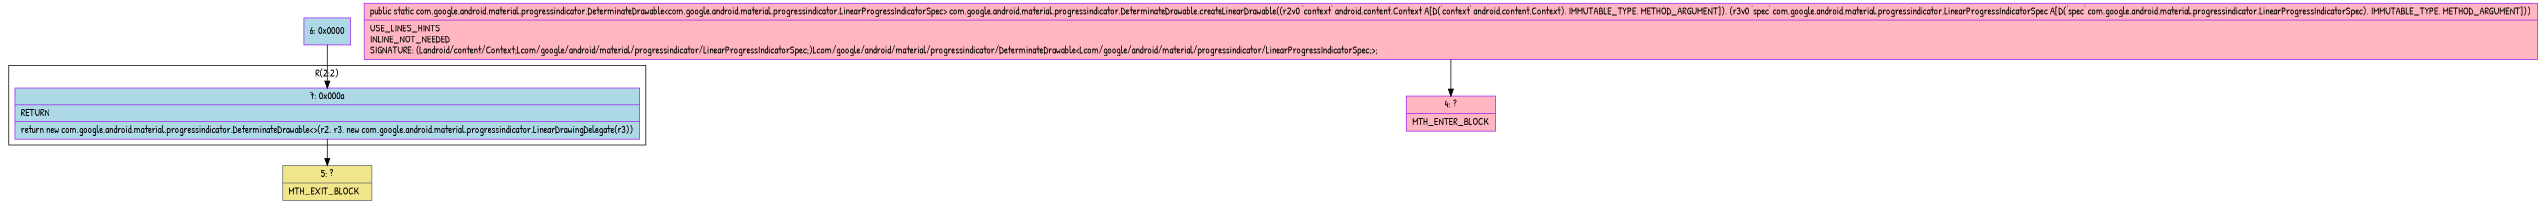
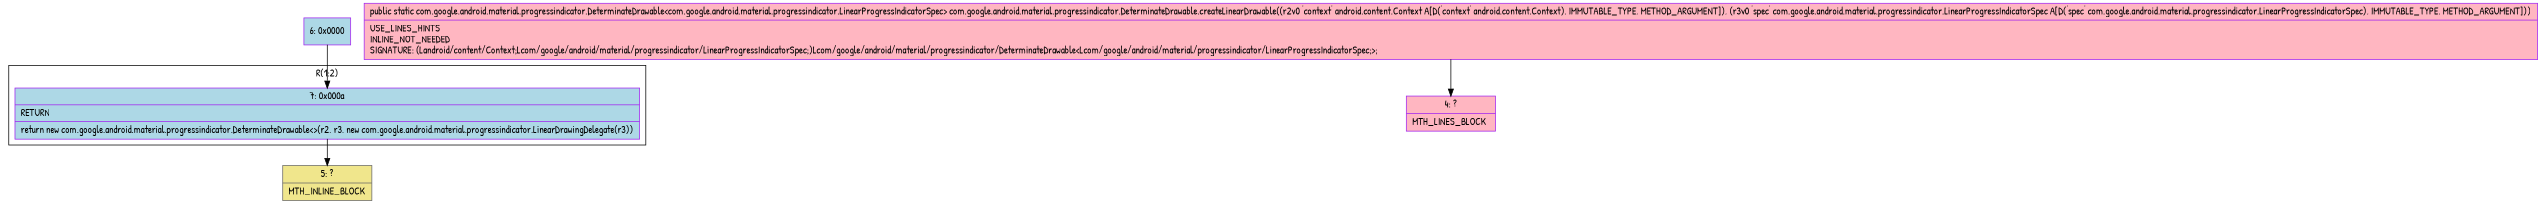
cluster "R(2:2)": label "R(2:2)" -> "R(1:2)"
node "4: ?": text "MTH_ENTER_BLOCK" -> "MTH_LINES_BLOCK"
node "5: ?": text "MTH_EXIT_BLOCK" -> "MTH_INLINE_BLOCK"
